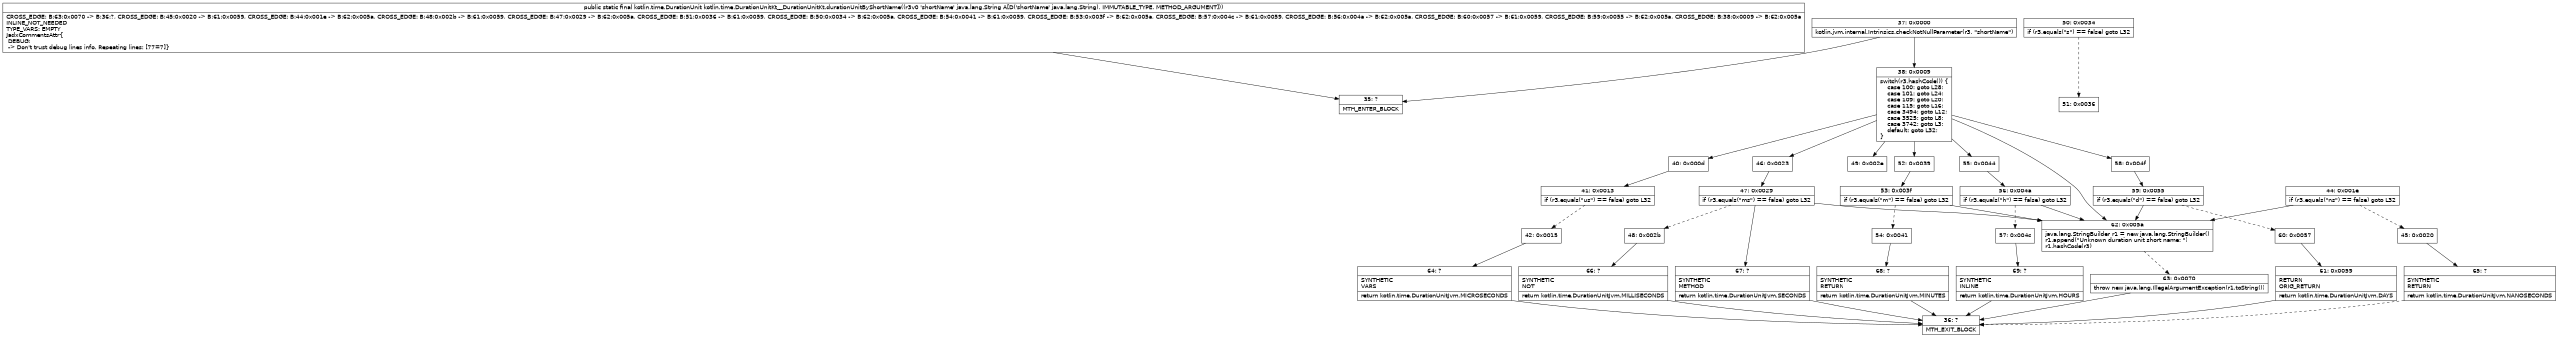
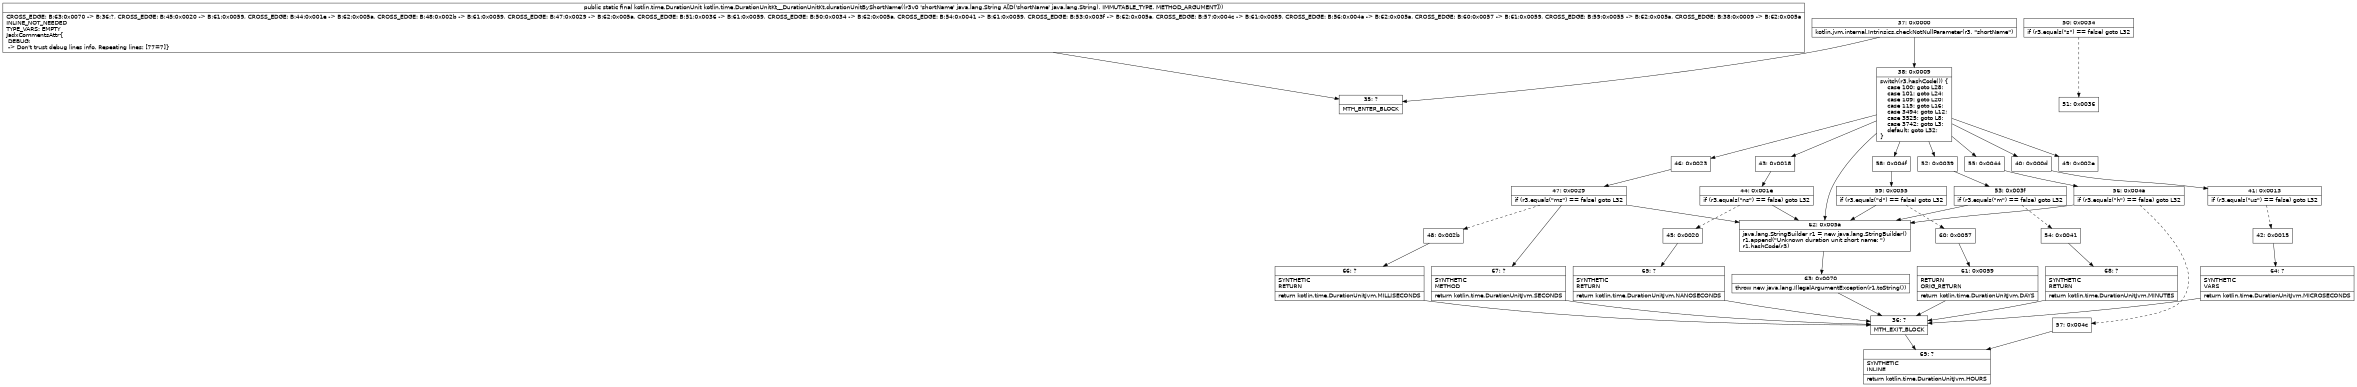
node "43: 0x0018": added
edge "62: 0x005a" -> "63: 0x0070": style dashed -> solid
node "66: ?": text "NOT" -> "RETURN"
edge "69: ?" -> "36: ?": reversed
edge "65: ?" -> "36: ?": style dashed -> solid
